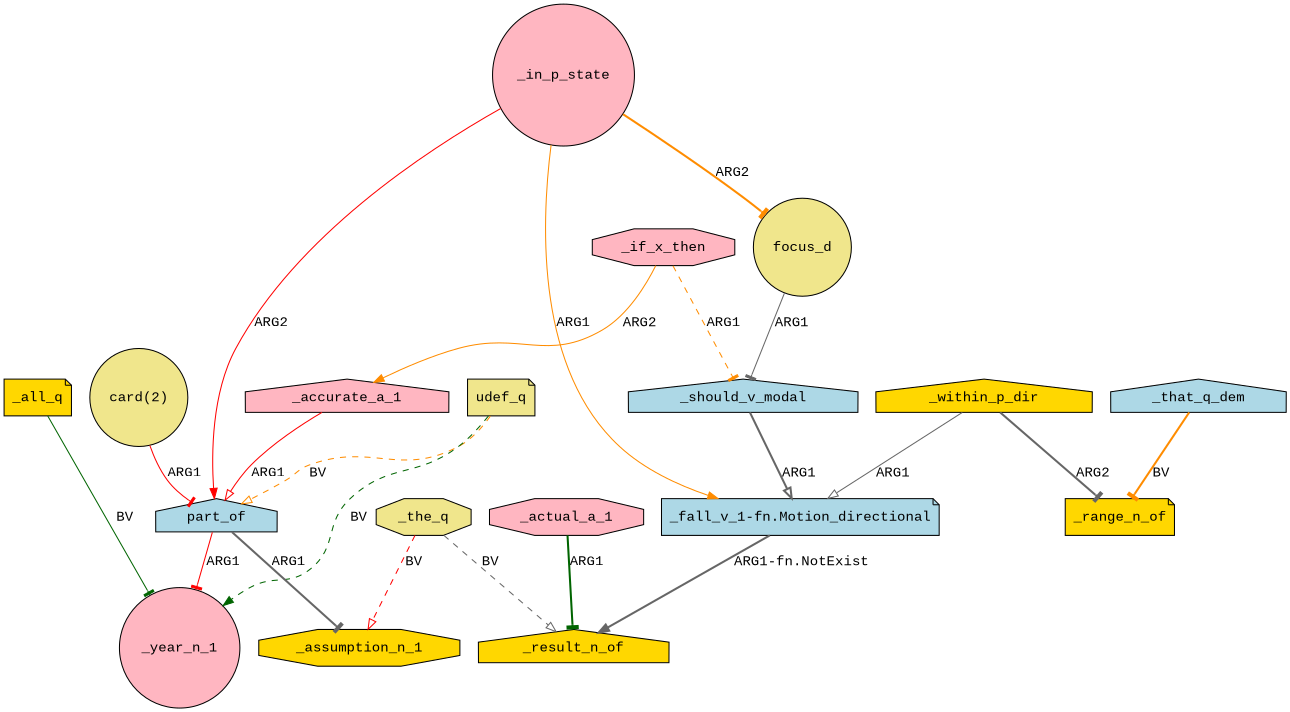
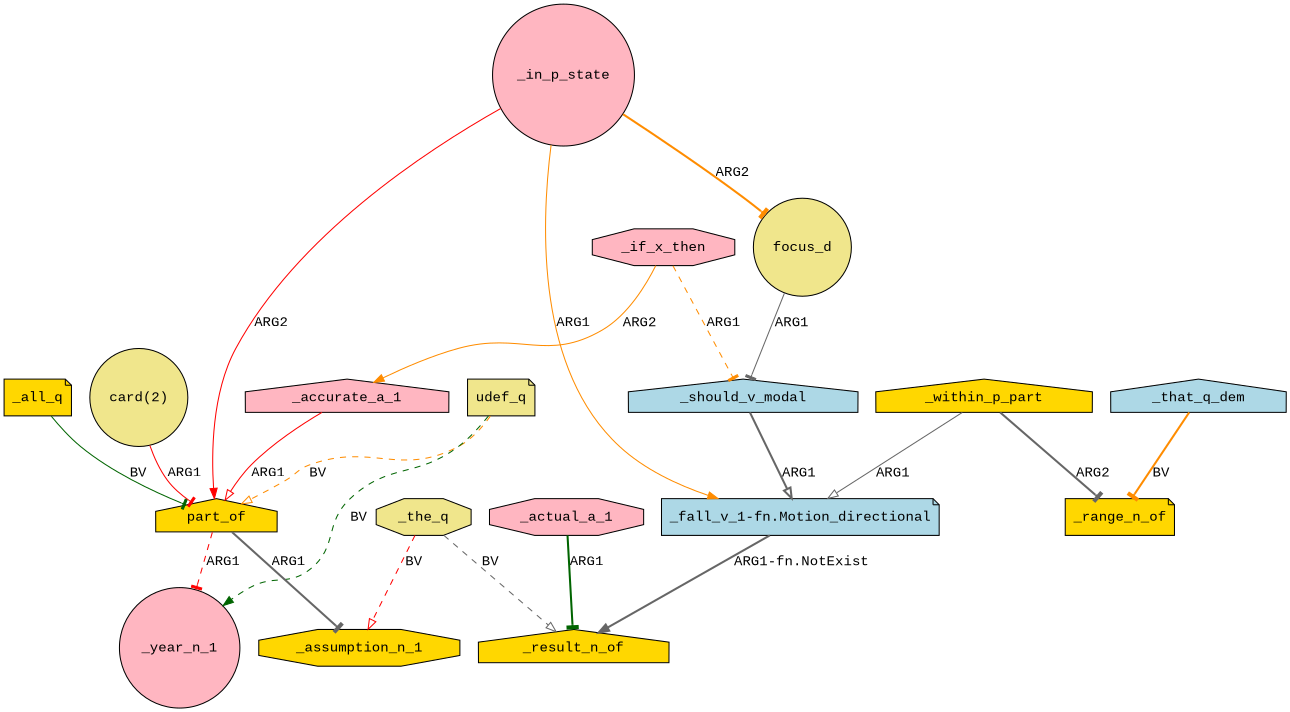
node "_within_p_dir": label "_within_p_dir" -> "_within_p_part"
edge "_all_q" -> "_year_n_1": now "_all_q" -> "part_of"
node "part_of": fillcolor lightblue -> gold
edge "part_of" -> "_year_n_1": style solid -> dashed
